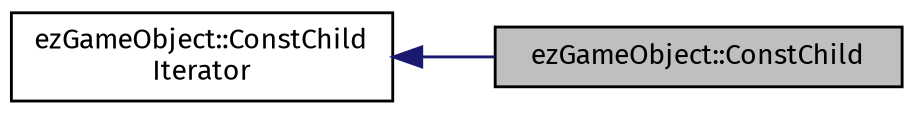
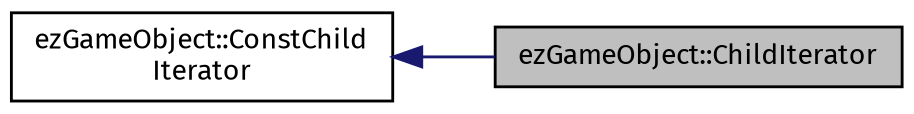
node "ezGameObject::ConstChild": label "ezGameObject::ConstChild" -> "ezGameObject::ChildIterator"
